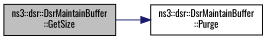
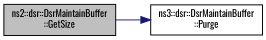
node "ns3::dsr::DsrMaintainBuffer ::GetSize": label "ns3::dsr::DsrMaintainBuffer ::GetSize" -> "ns2::dsr::DsrMaintainBuffer ::GetSize"
